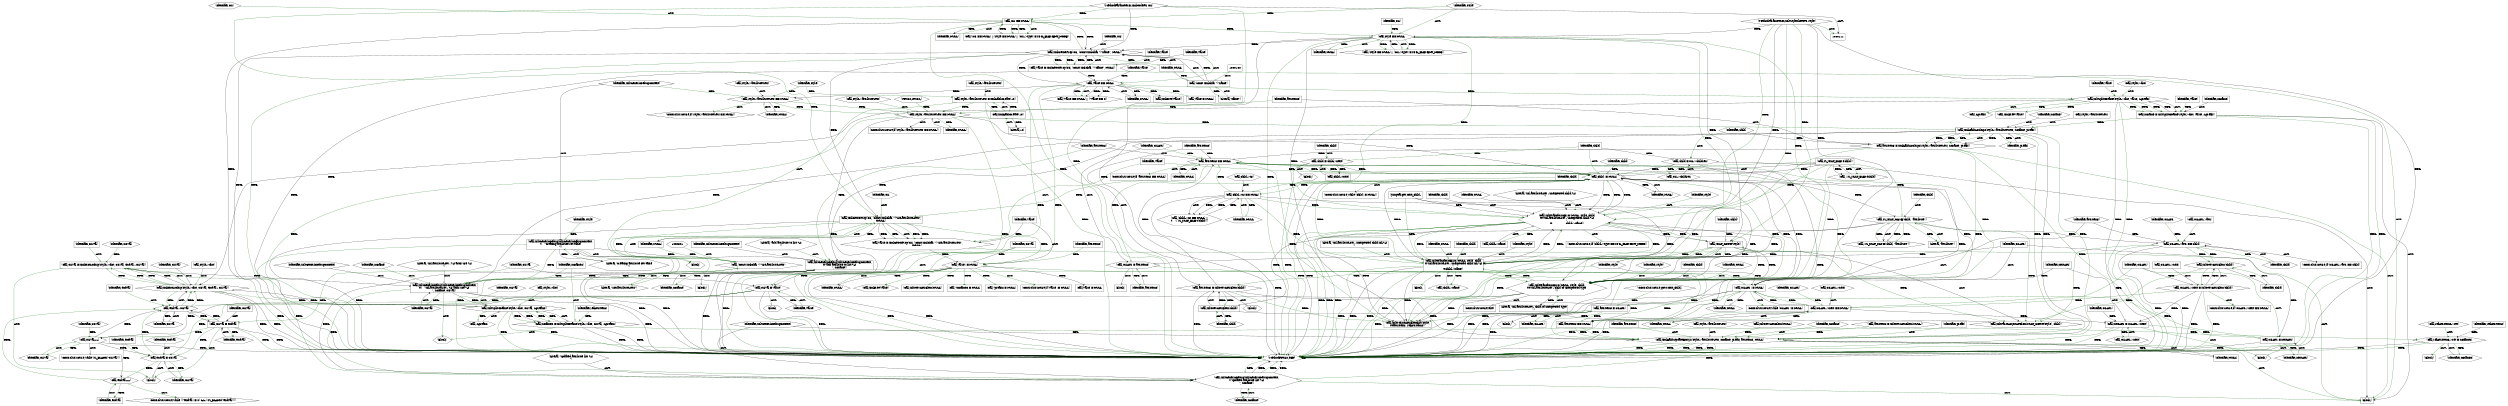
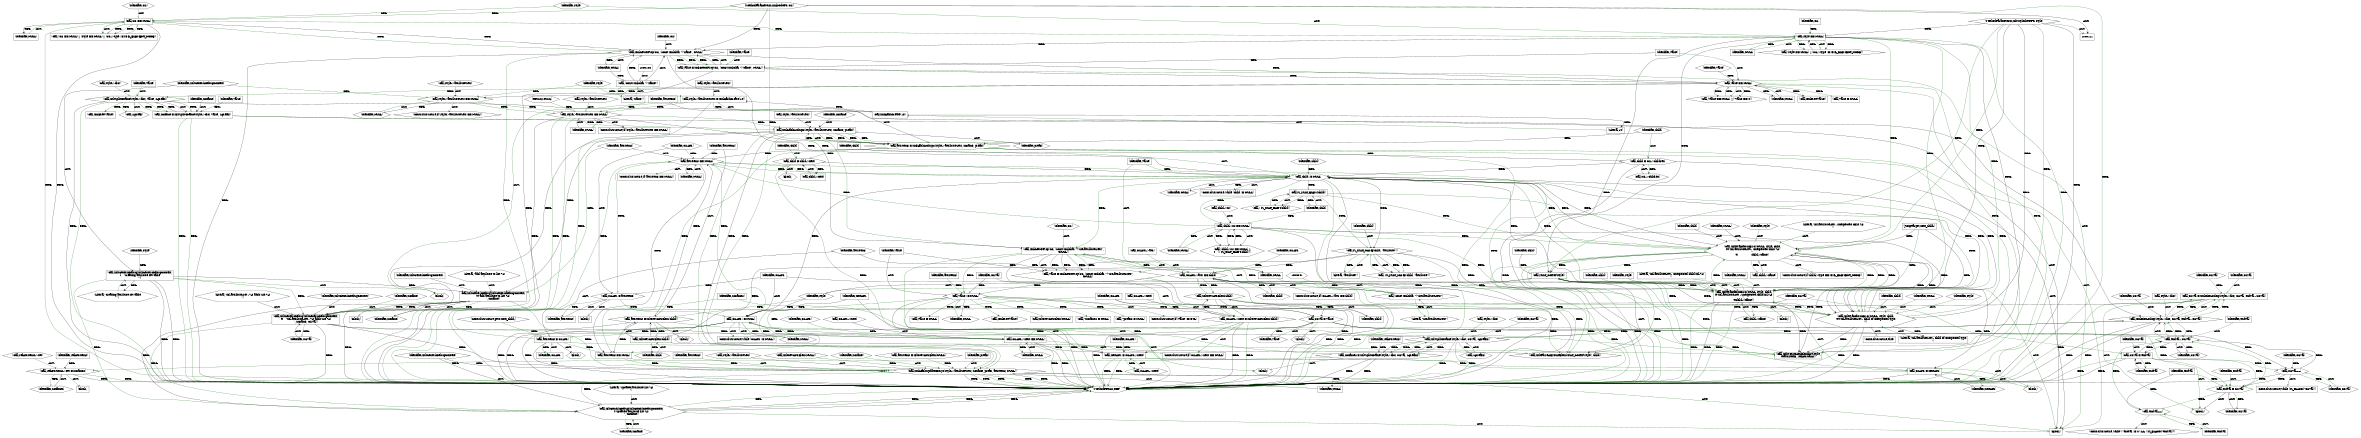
node "(Call,style == NULL)": shape hexagon -> box
edge "(Call,IS_XSLT_ELEM(child))" -> "(Call,child != NULL)": reversed
node "(ControlStructure,if (value != NULL))": label "(ControlStructure,if (value != NULL))" -> "(ControlStructure,if (value != XML))"
edge "(Call,curAttr->next == NULL)" -> "(ControlStructure,if (curAttr->next == NULL))": added, label "AST:"
